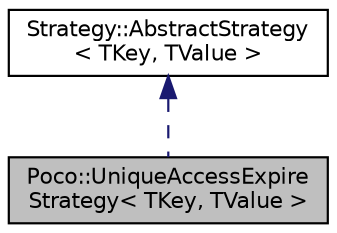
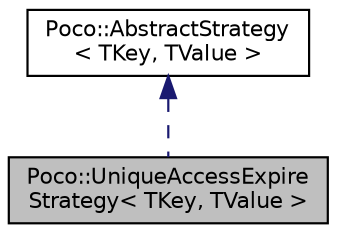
node "Strategy::AbstractStrategy < TKey, TValue >": label "Strategy::AbstractStrategy < TKey, TValue >" -> "Poco::AbstractStrategy < TKey, TValue >"
